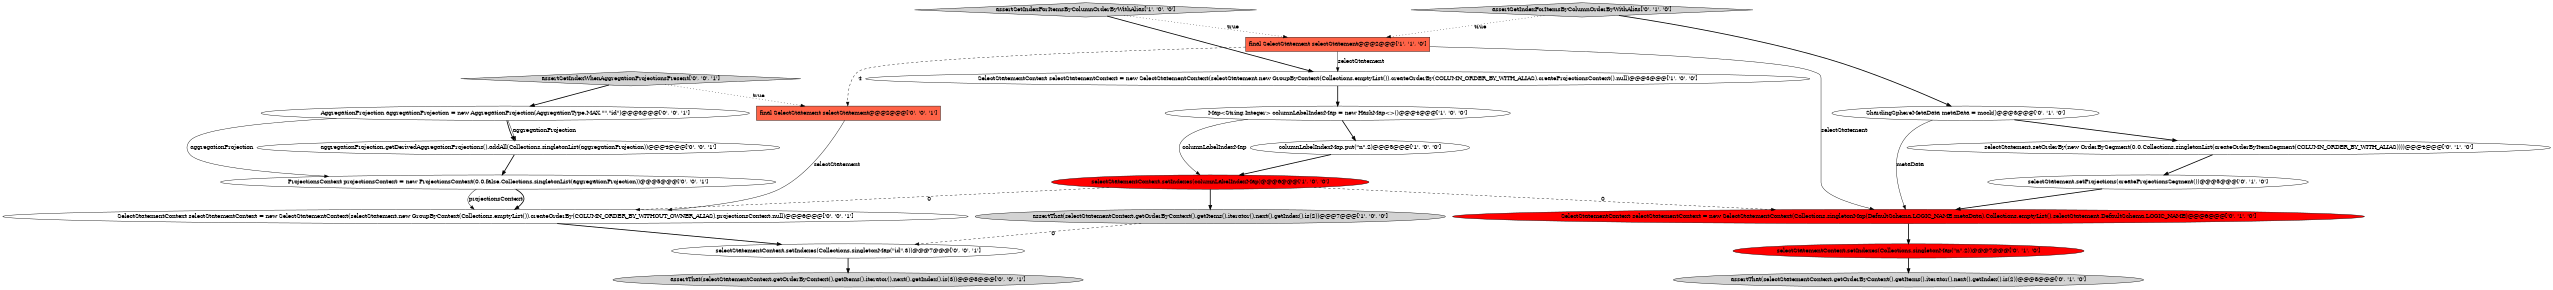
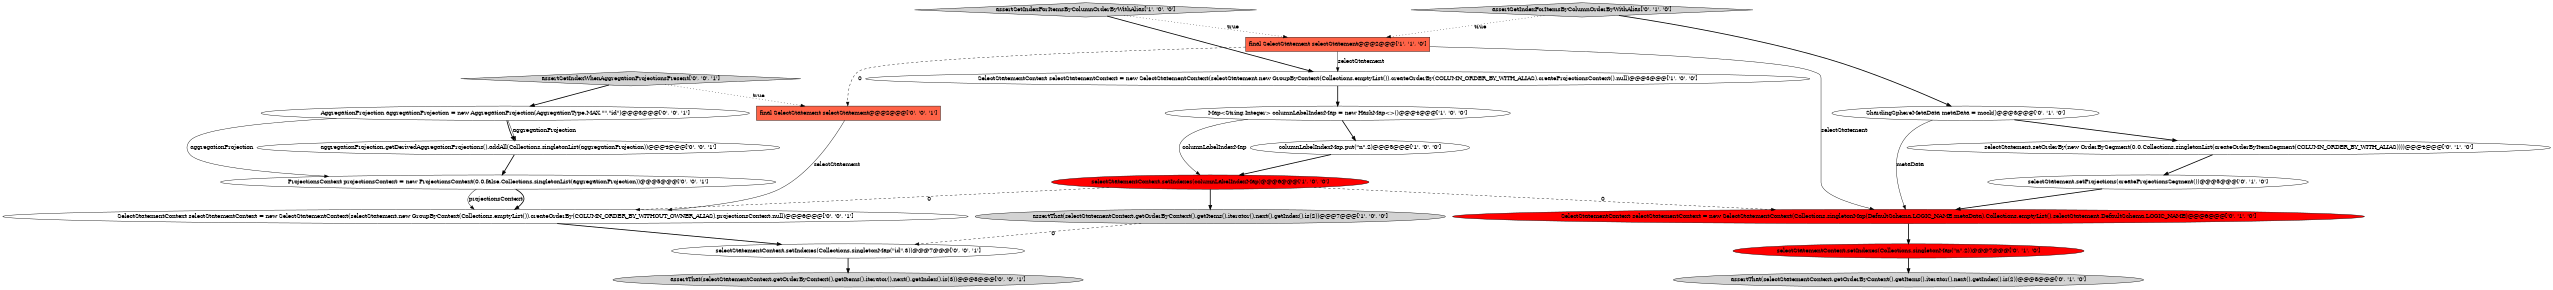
edge "final SelectStatement selectStatement@@@2@@@['1', '1', '0']" -> "final SelectStatement selectStatement@@@2@@@['0', '0', '1']": label "4" -> "0"
